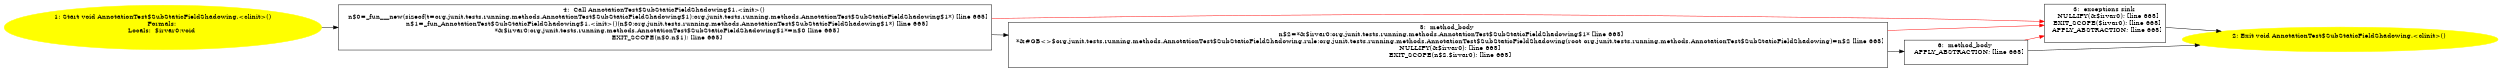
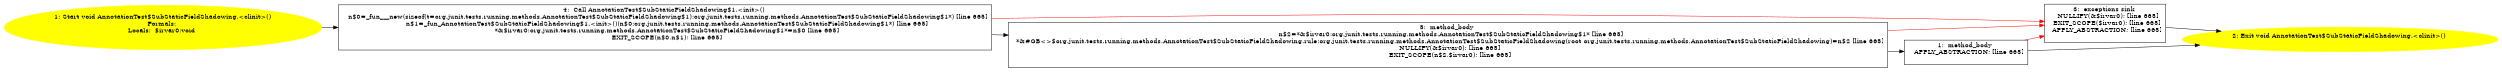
node "6:  method_body APPLY_ABSTRACTION; [line 665]": label "6:  method_body APPLY_ABSTRACTION; [line 665]" -> "1:  method_body APPLY_ABSTRACTION; [line 665]"
